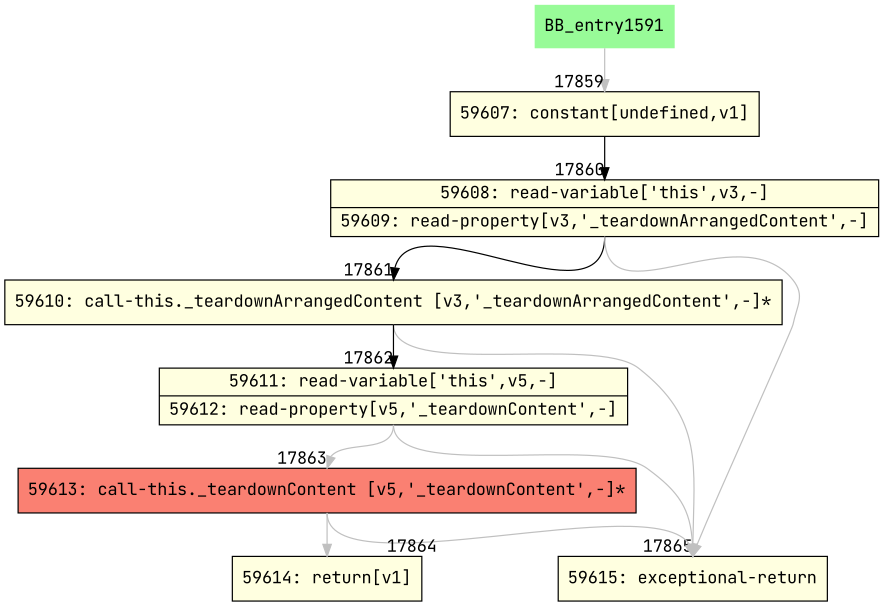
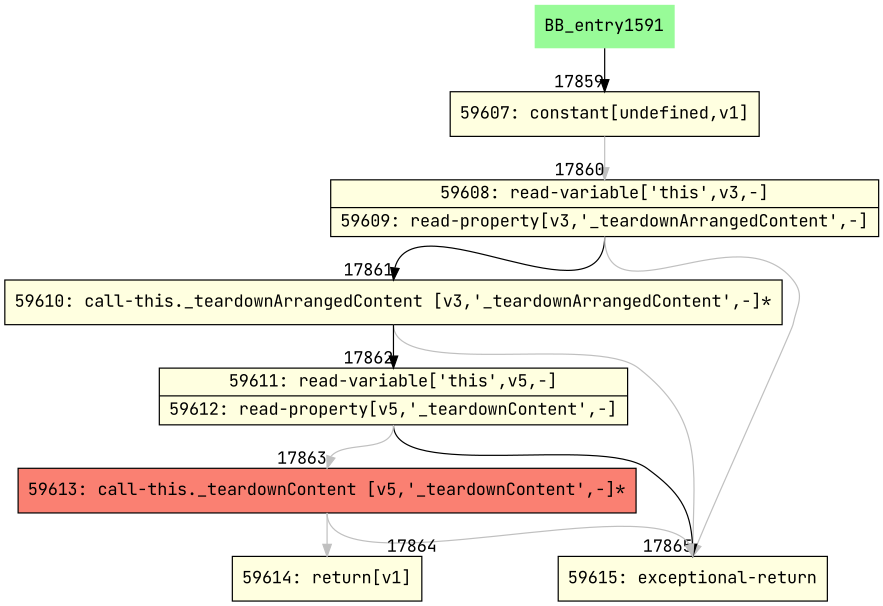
edge "BB_entry1591" -> "59607: constant[undefined,v1]": color gray -> black
edge "59607: constant[undefined,v1]" -> "59608: read-variable['this',v3,-]": color black -> gray
edge "59611: read-variable['this',v5,-]" -> "59615: exceptional-return": color gray -> black
